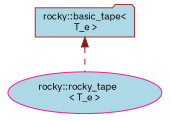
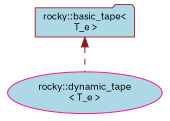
node "rocky::rocky_tape < T_e >": label "rocky::rocky_tape < T_e >" -> "rocky::dynamic_tape < T_e >"
